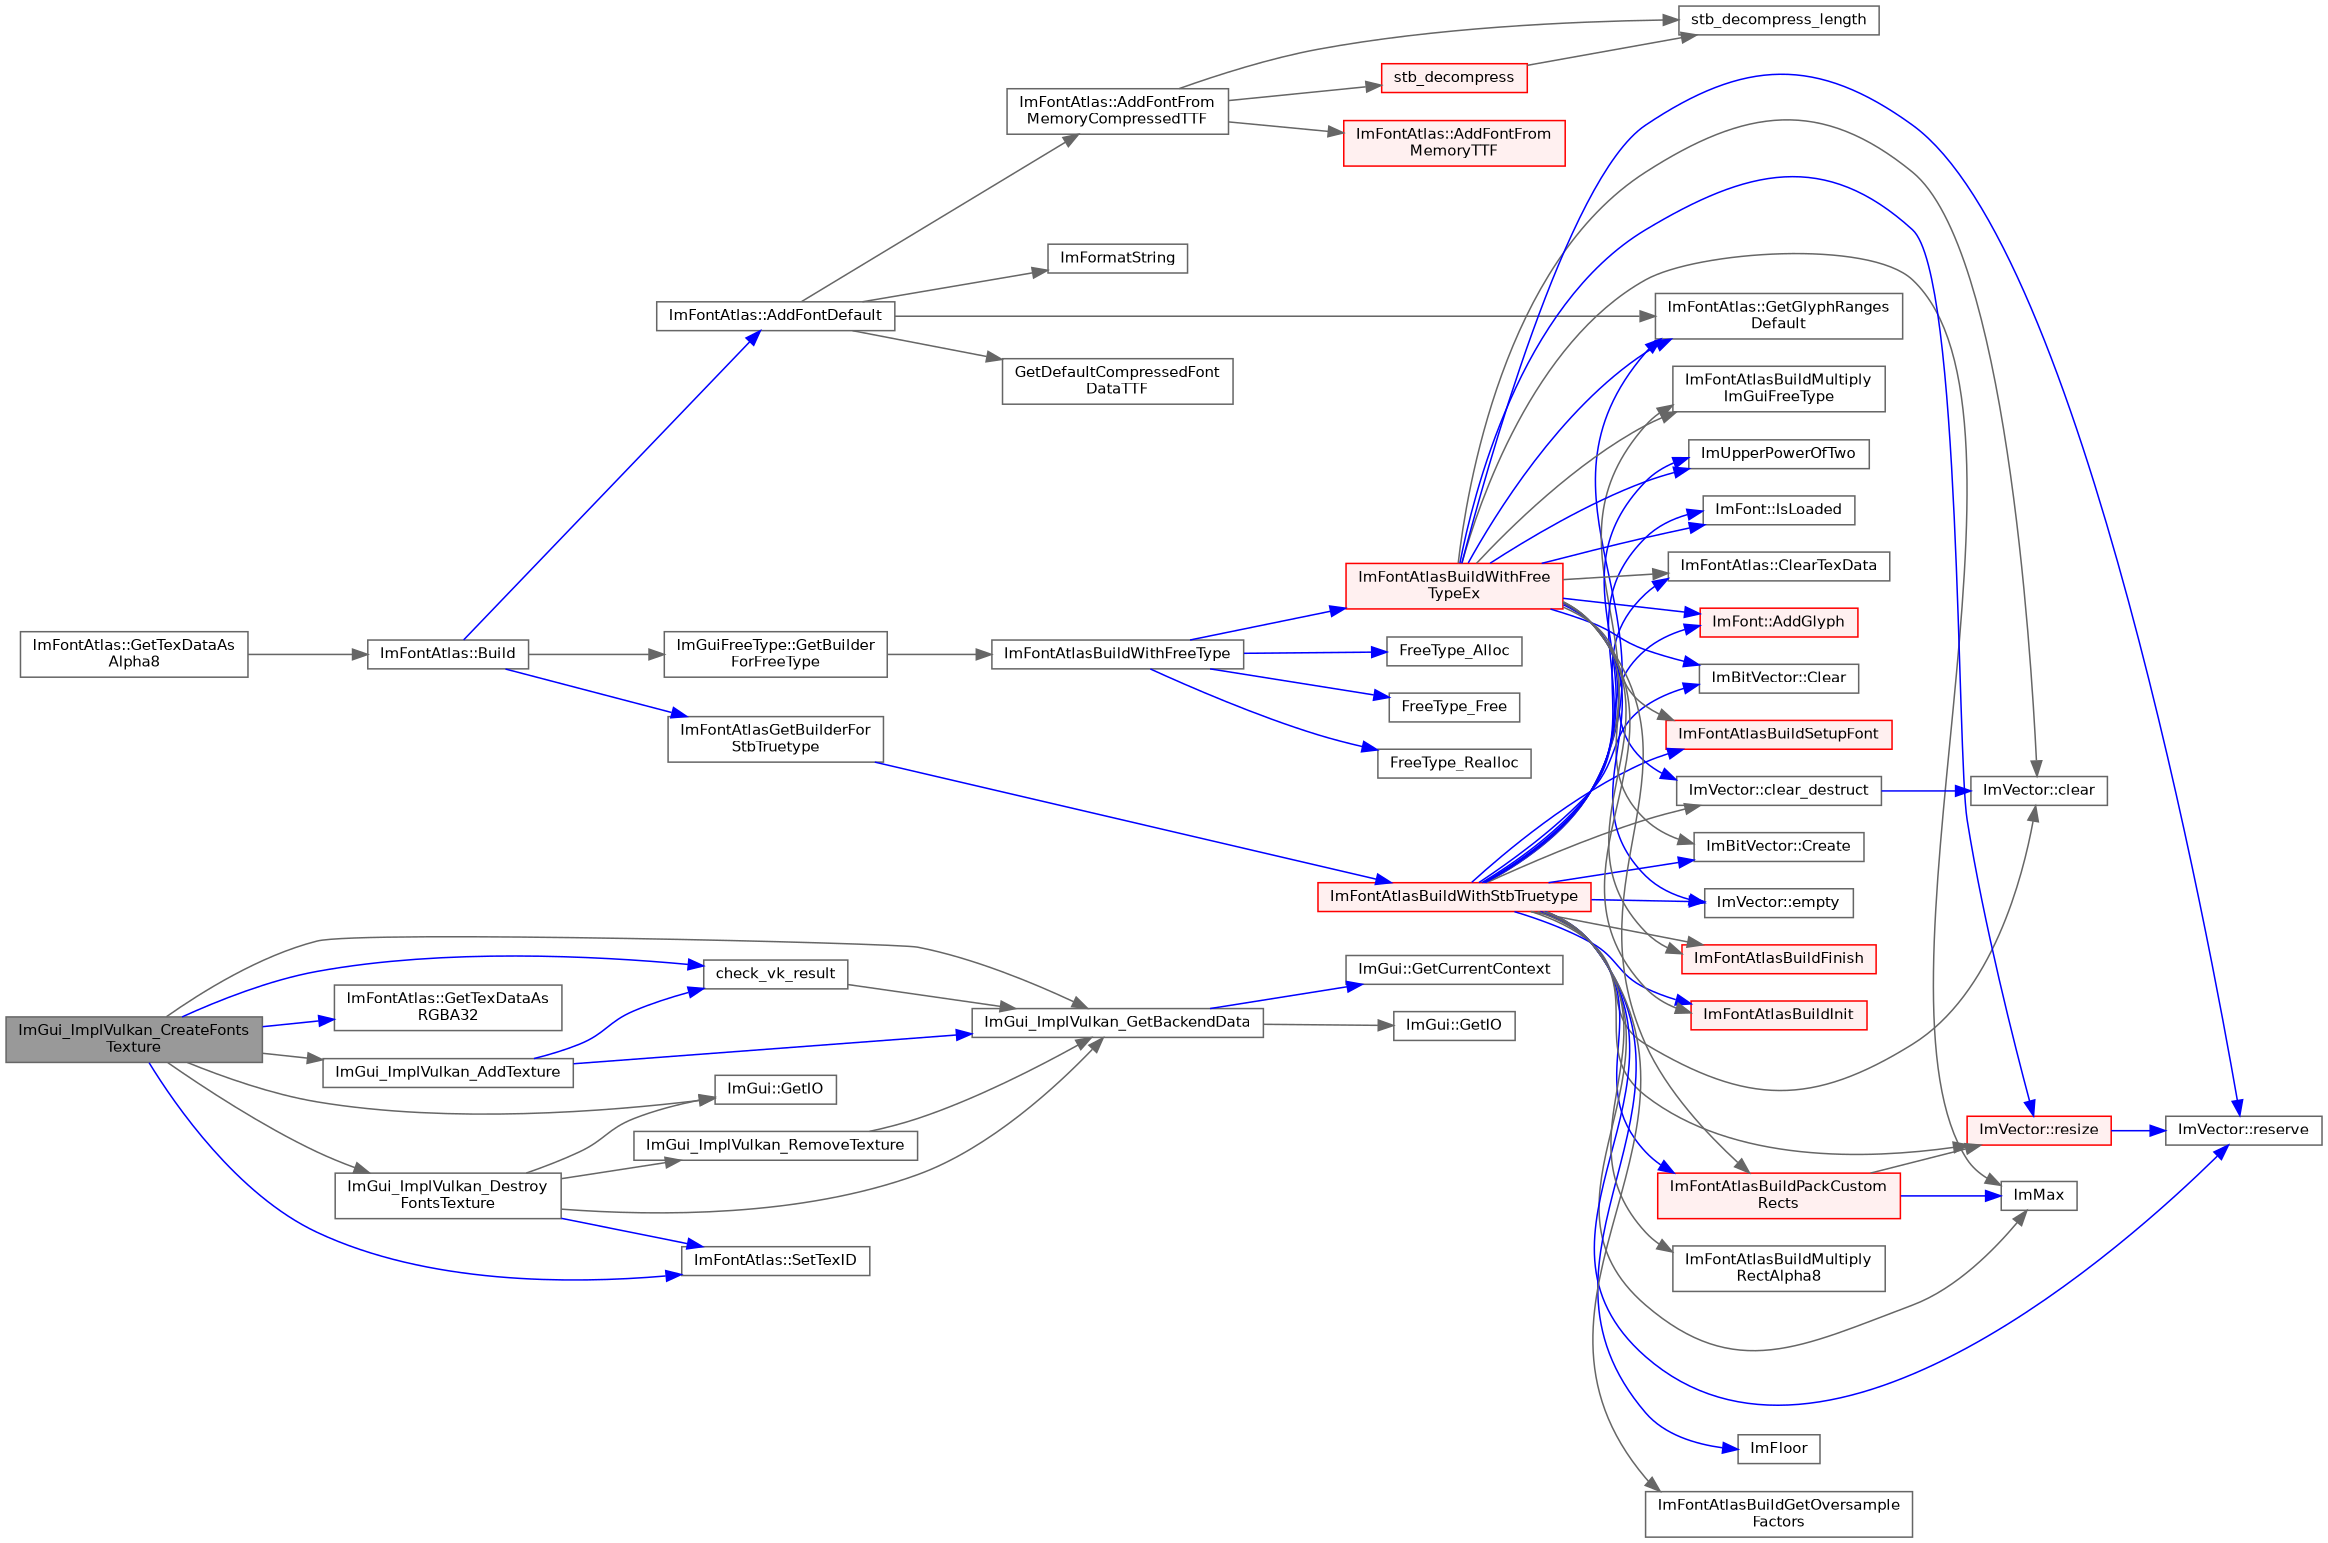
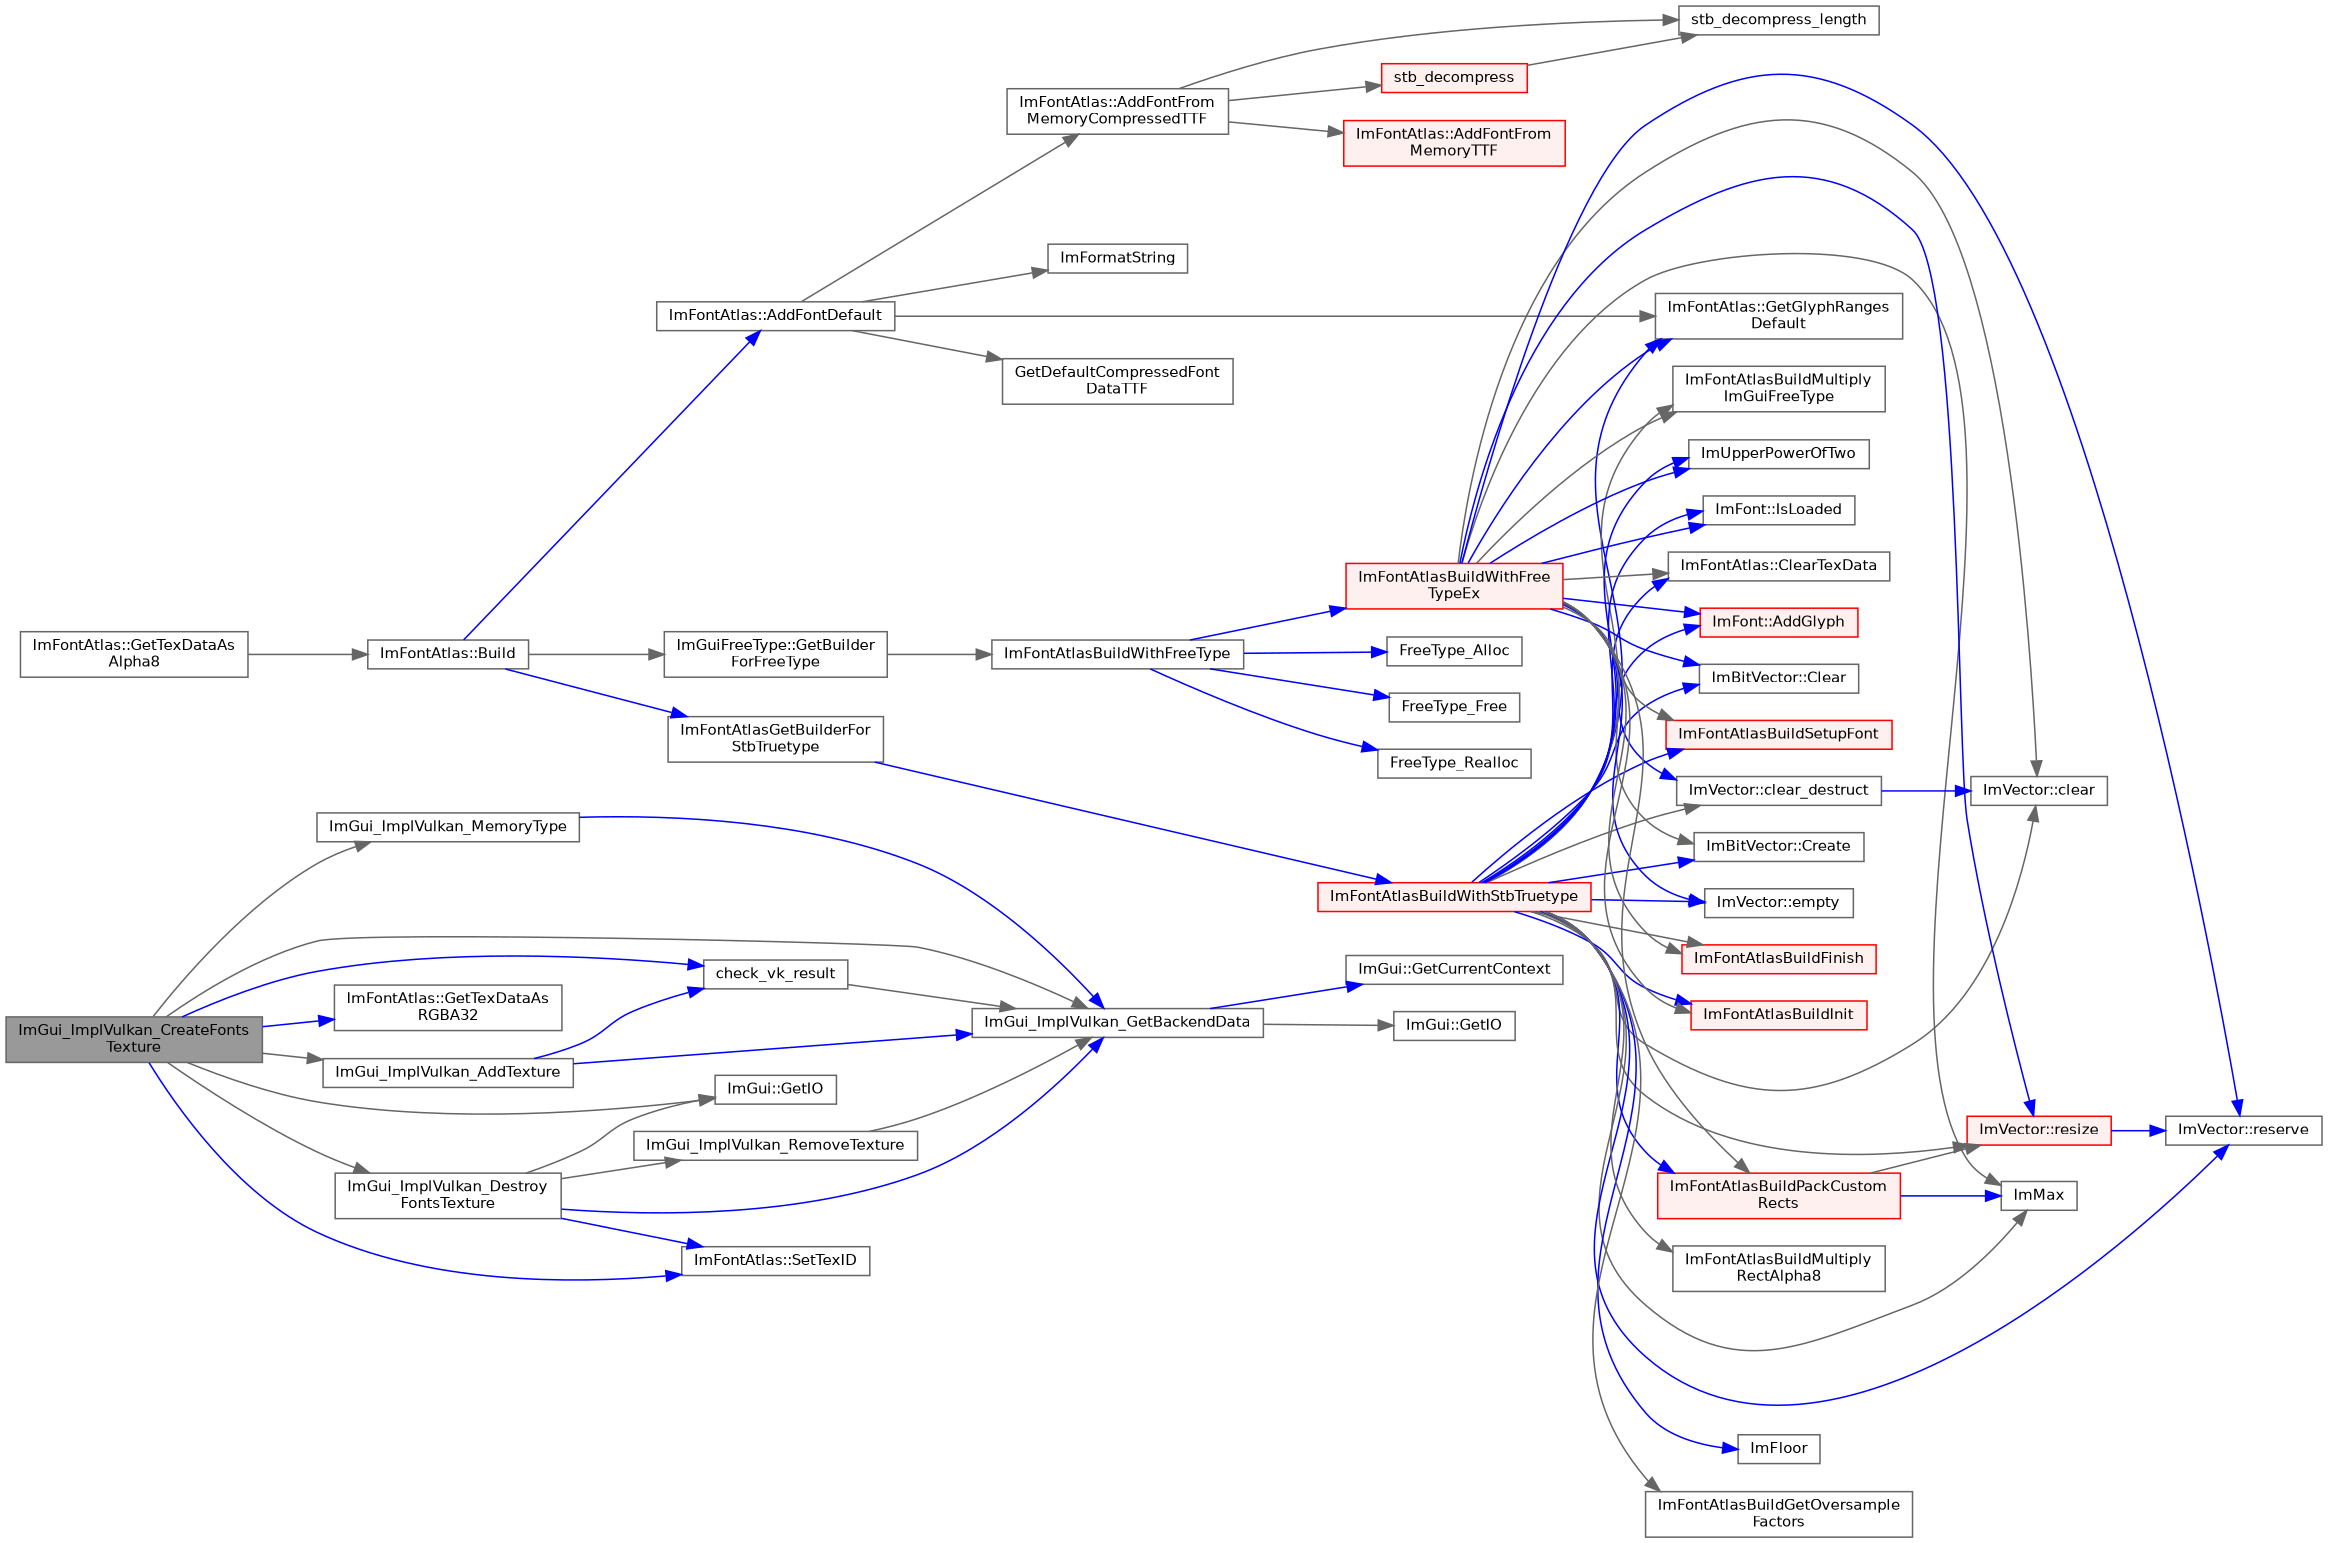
node "ImGui_ImplVulkan_MemoryType": added
edge "ImGui_ImplVulkan_Destroy FontsTexture" -> "ImGui_ImplVulkan_GetBackendData": color gray40 -> blue
